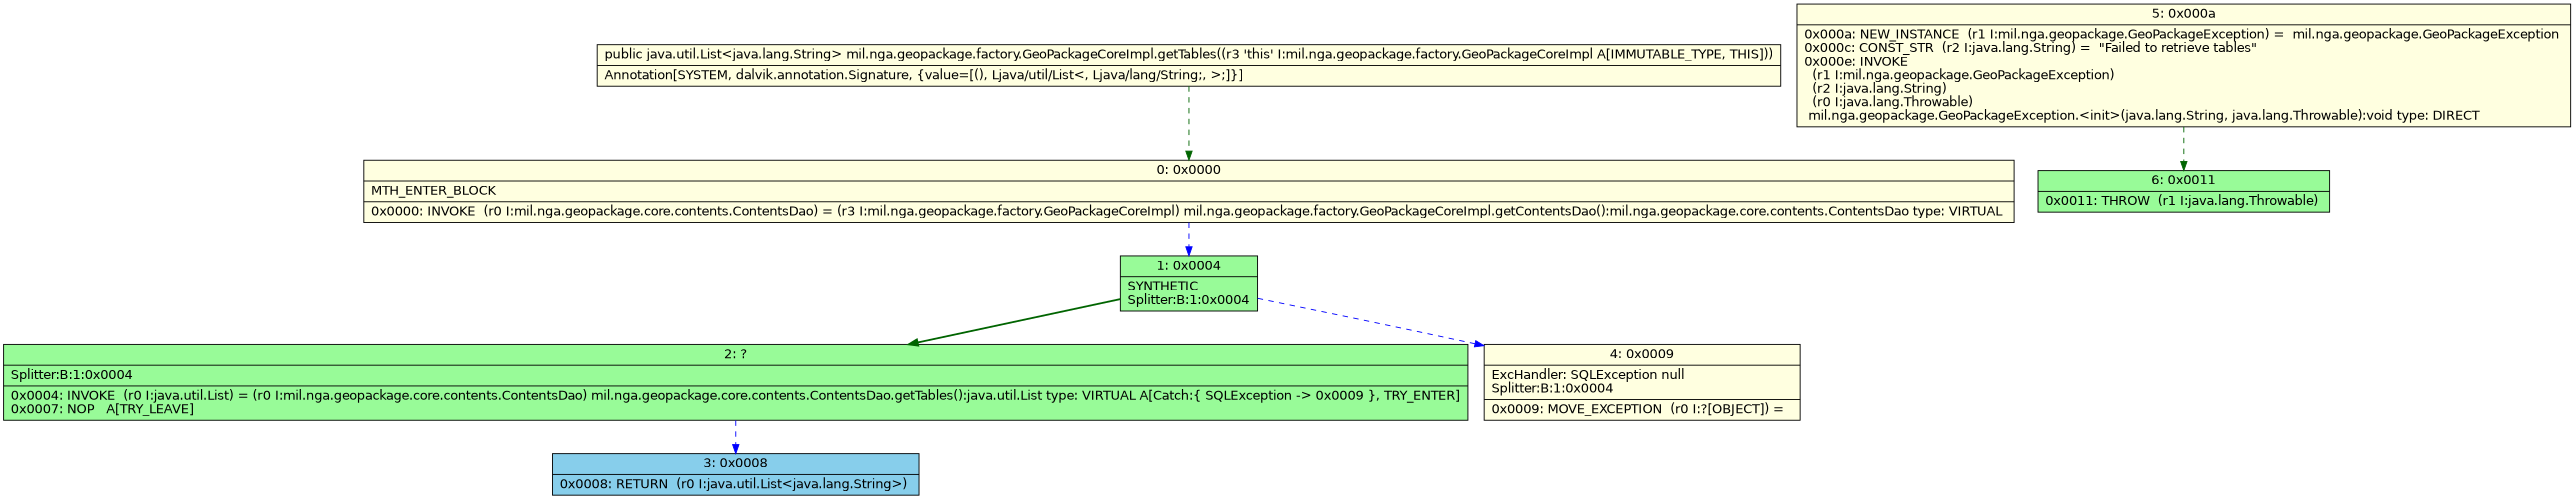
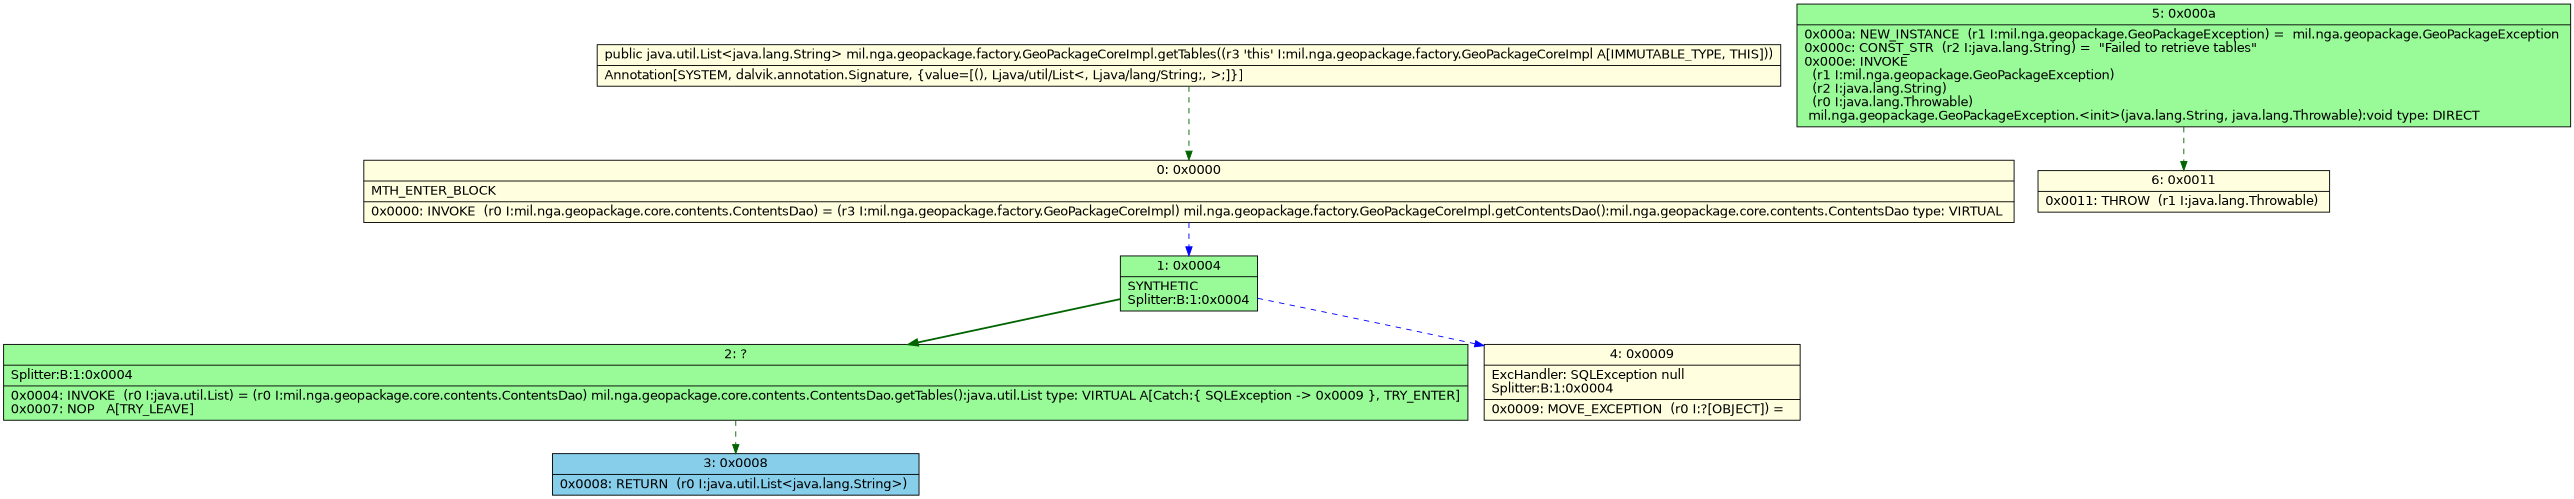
node "5: 0x000a": fillcolor lightyellow -> palegreen
node "6: 0x0011": fillcolor palegreen -> lightyellow
edge "2: ?" -> "3: 0x0008": color blue -> darkgreen
